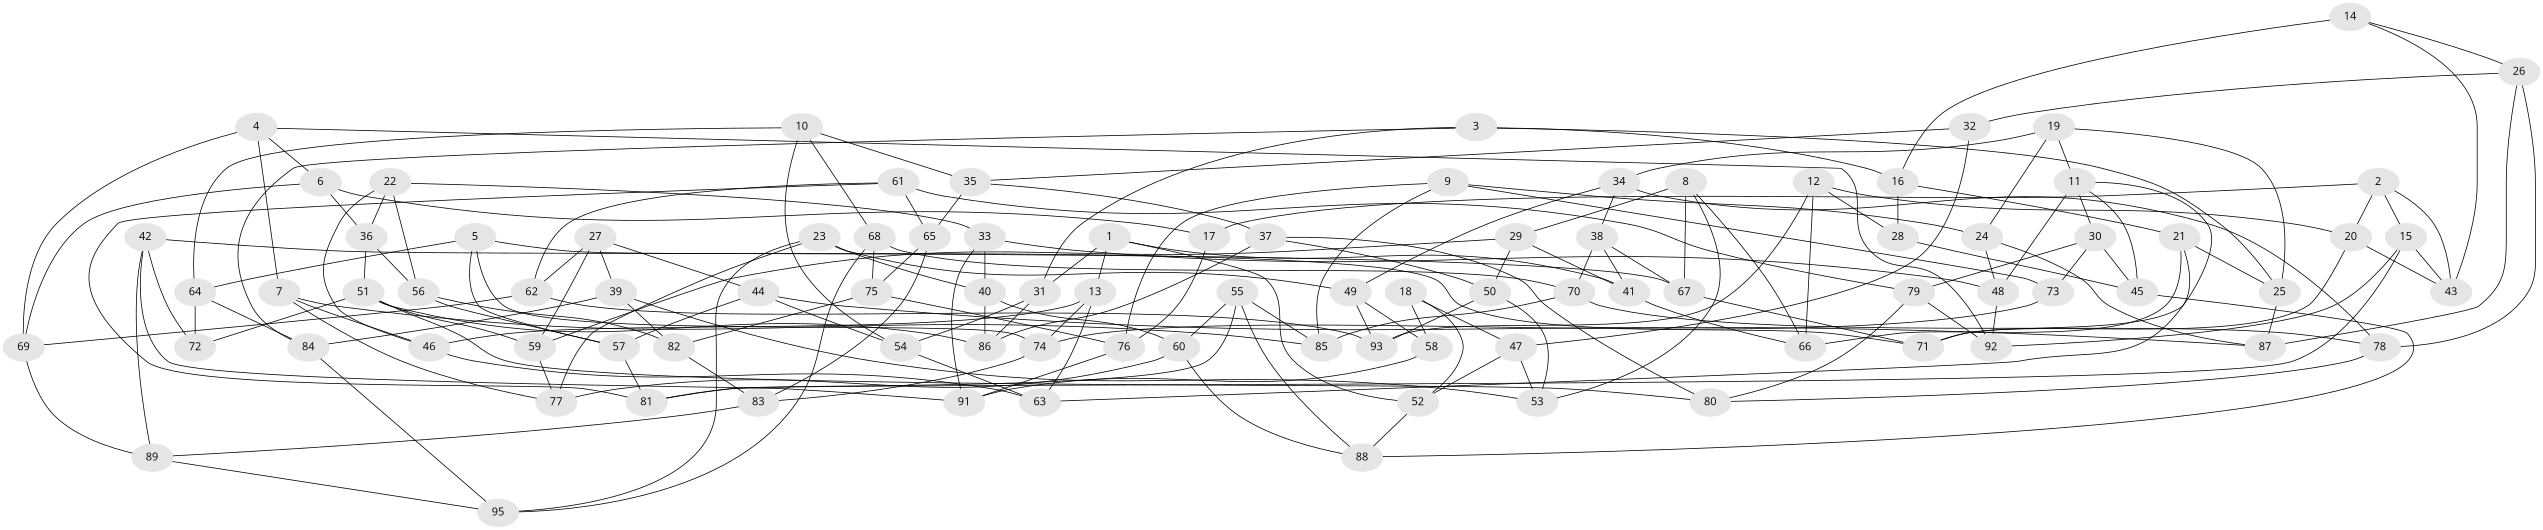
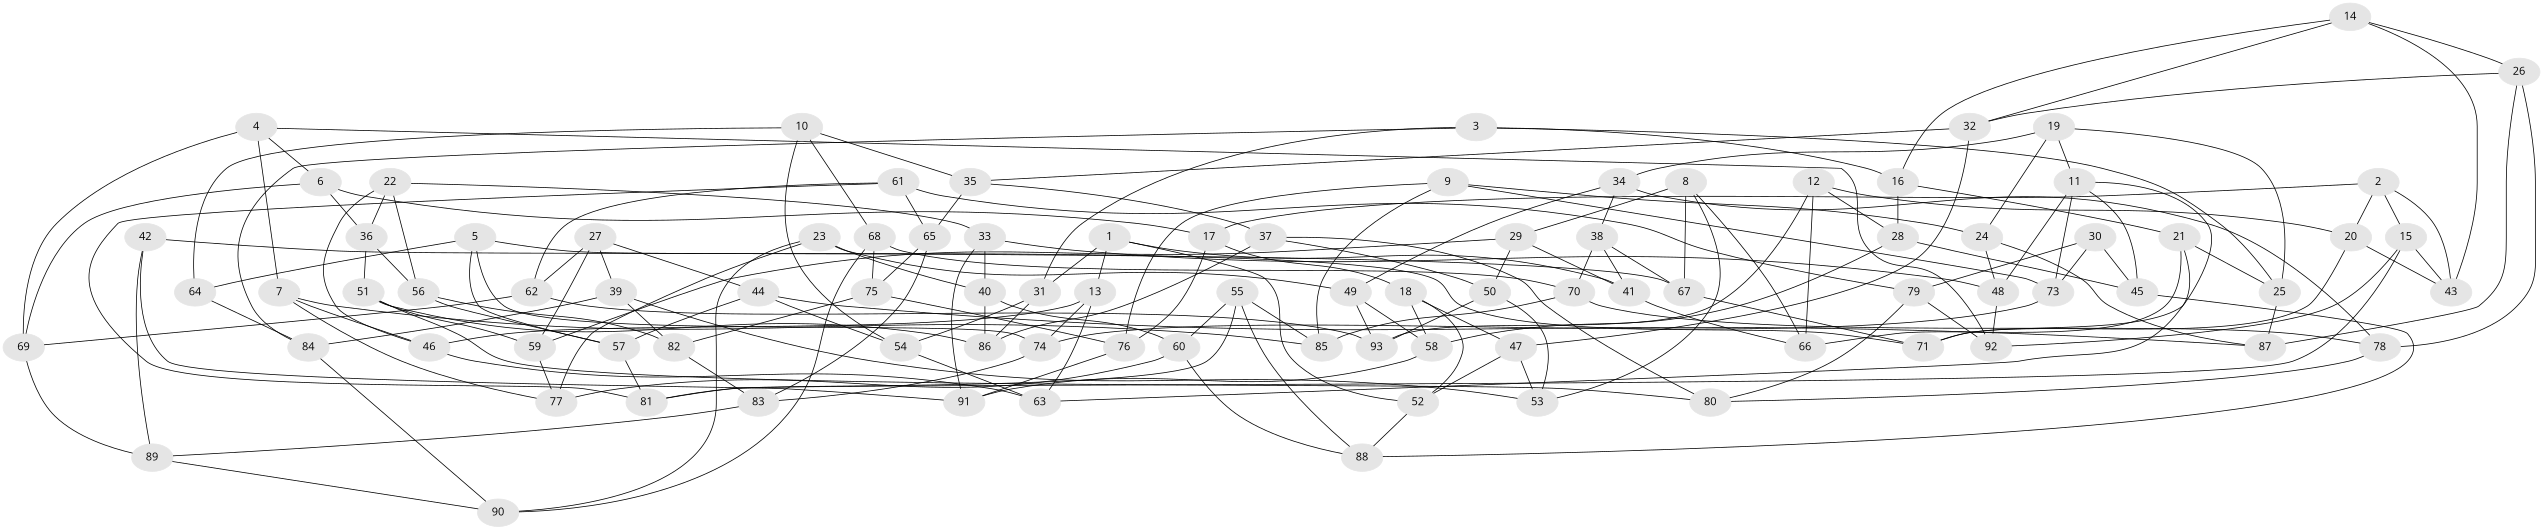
edge "14" -- "32": added
edge "11" -- "30": now "11" -- "73"
edge "17" -- "18": added
edge "28" -- "58": added
node "72": removed
node "95": label "95" -> "90"
